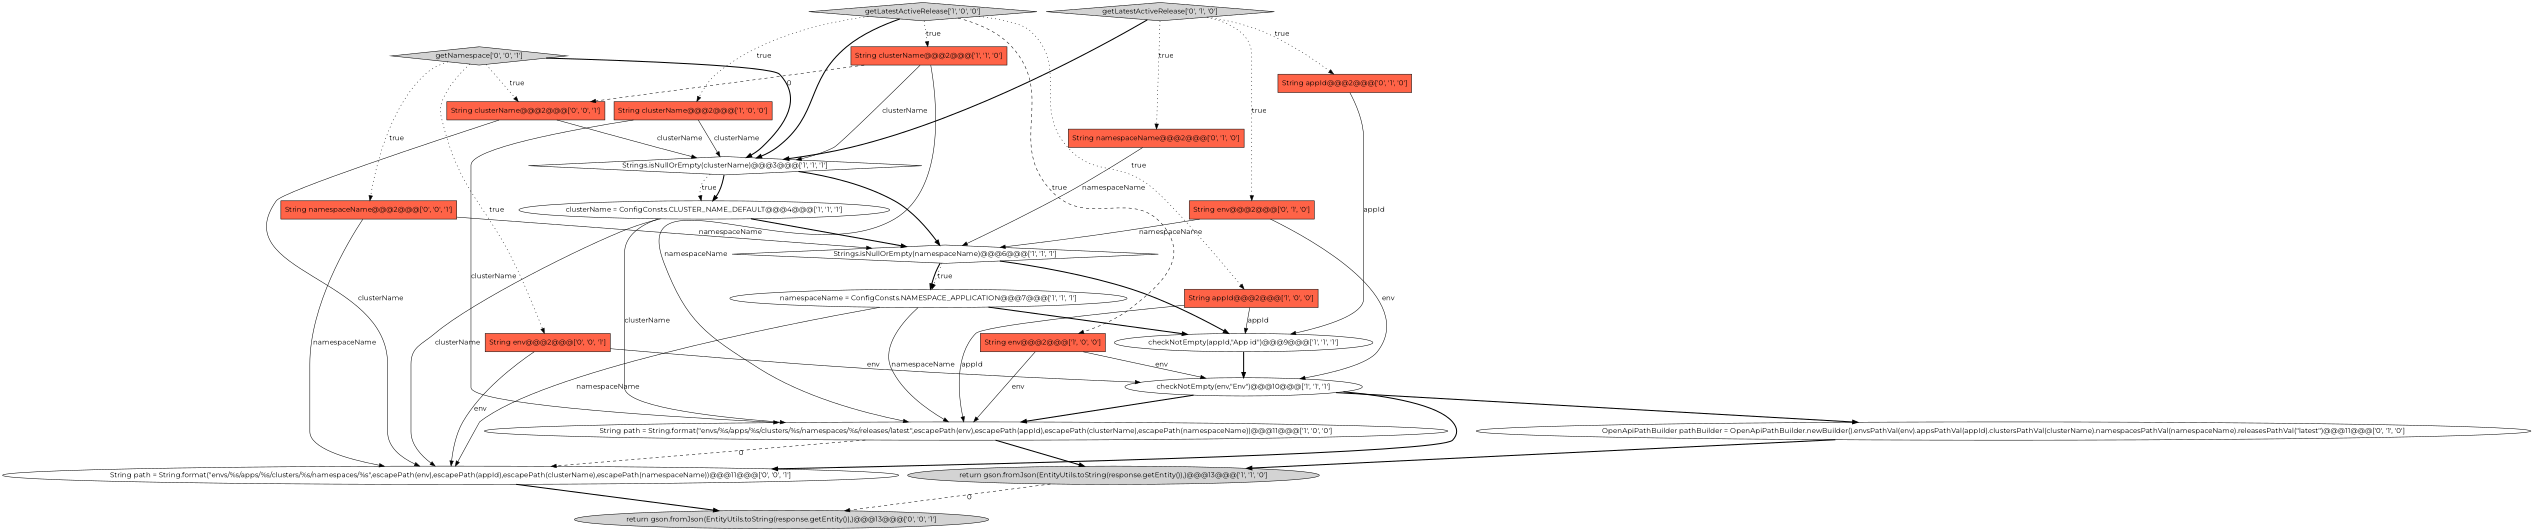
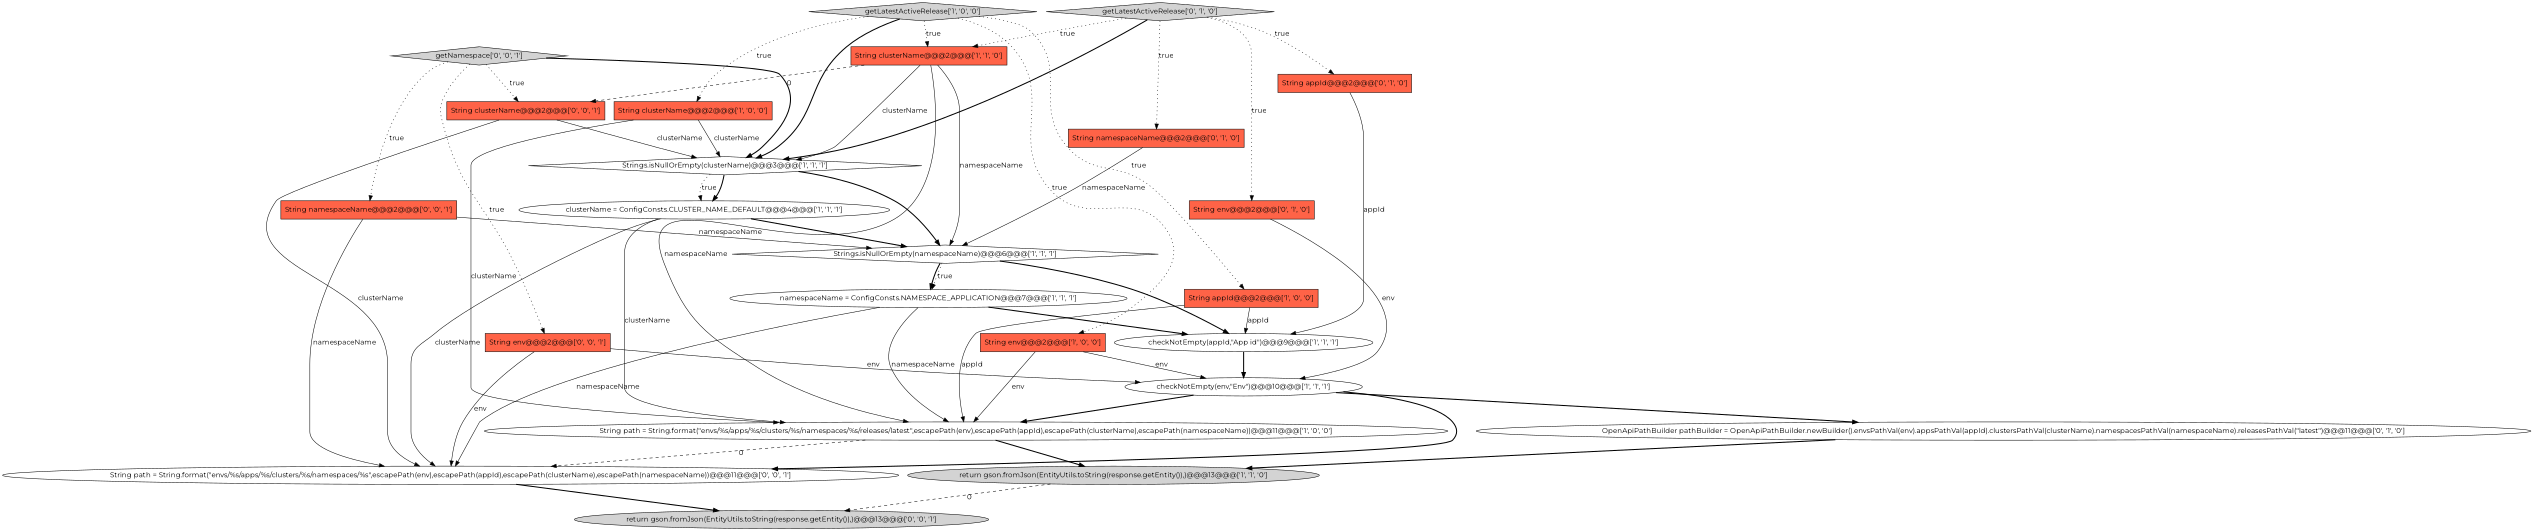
edge "getLatestActiveRelease['0', '1', '0']" -> "String clusterName@@@2@@@['1', '1', '0']": added, label "true"
edge "getLatestActiveRelease['1', '0', '0']" -> "String env@@@2@@@['1', '0', '0']": style dashed -> dotted
edge "String env@@@2@@@['0', '1', '0']" -> "Strings.isNullOrEmpty(namespaceName)@@@6@@@['1', '1', '1']": now "String clusterName@@@2@@@['1', '1', '0']" -> "Strings.isNullOrEmpty(namespaceName)@@@6@@@['1', '1', '1']"
